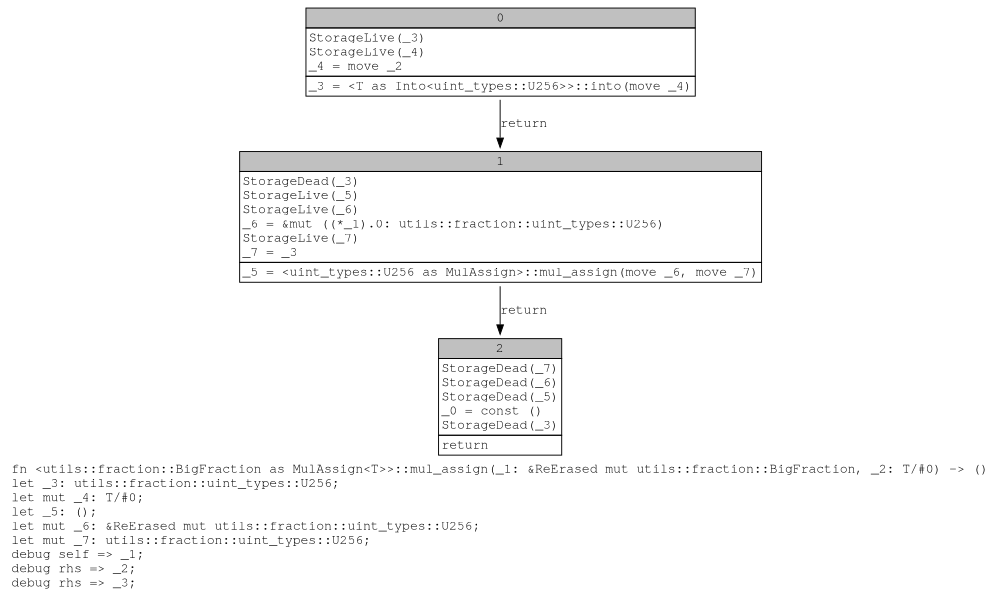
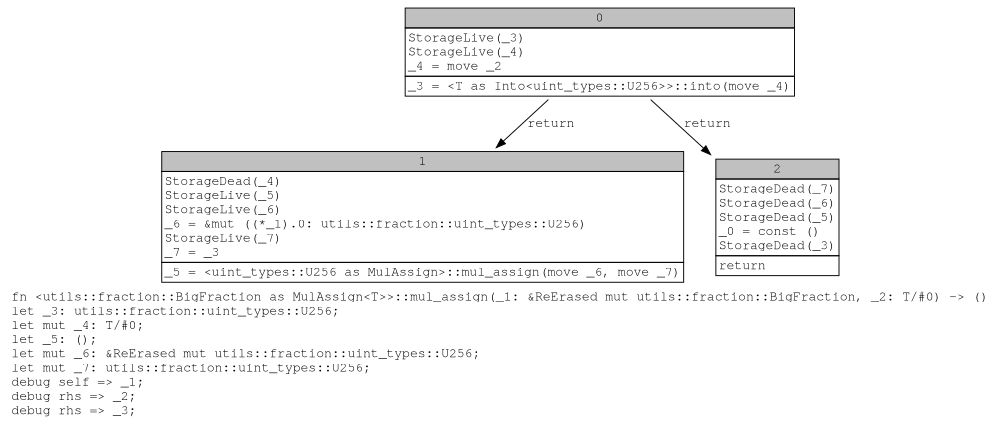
node "1": text "StorageDead(_3)" -> "StorageDead(_4)"
edge "1" -> "2": now "0" -> "2"
